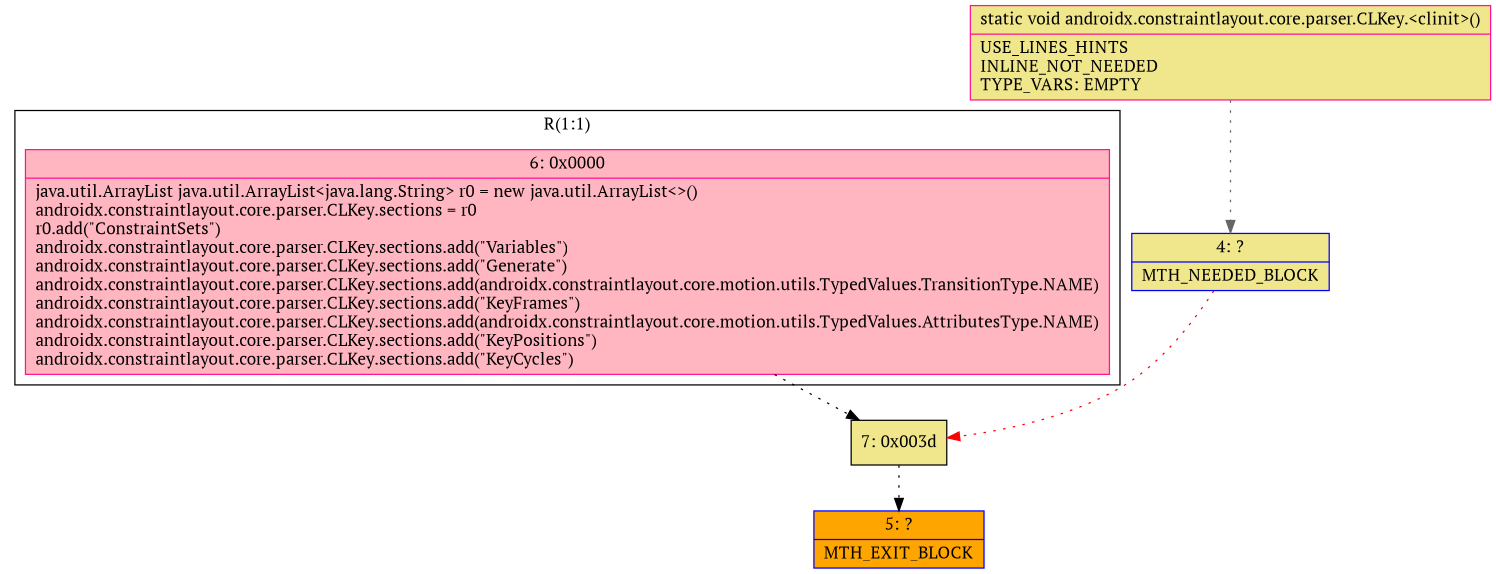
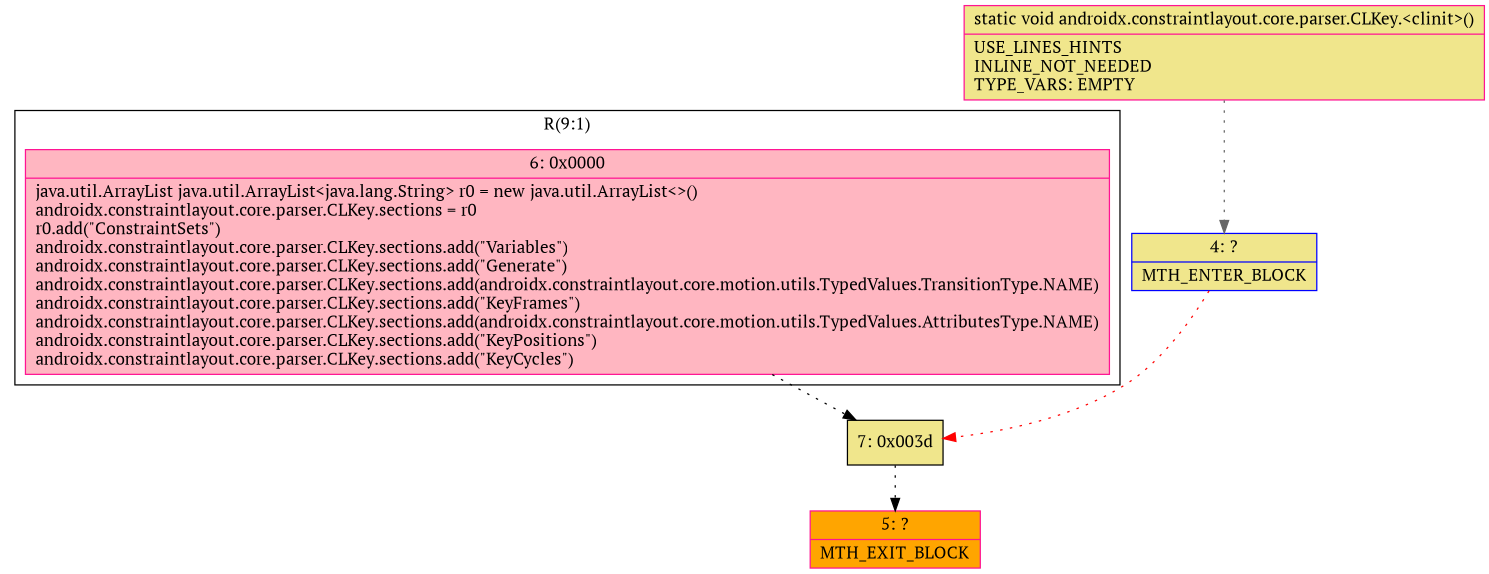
cluster "R(1:1)": label "R(1:1)" -> "R(9:1)"
node "4: ?": text "MTH_NEEDED_BLOCK" -> "MTH_ENTER_BLOCK"
node "5: ?": color blue -> deeppink
